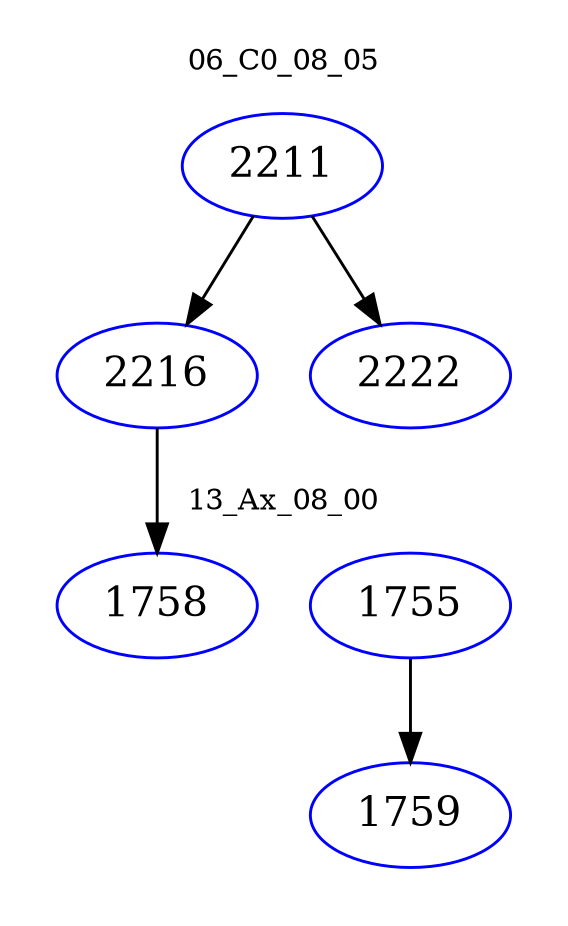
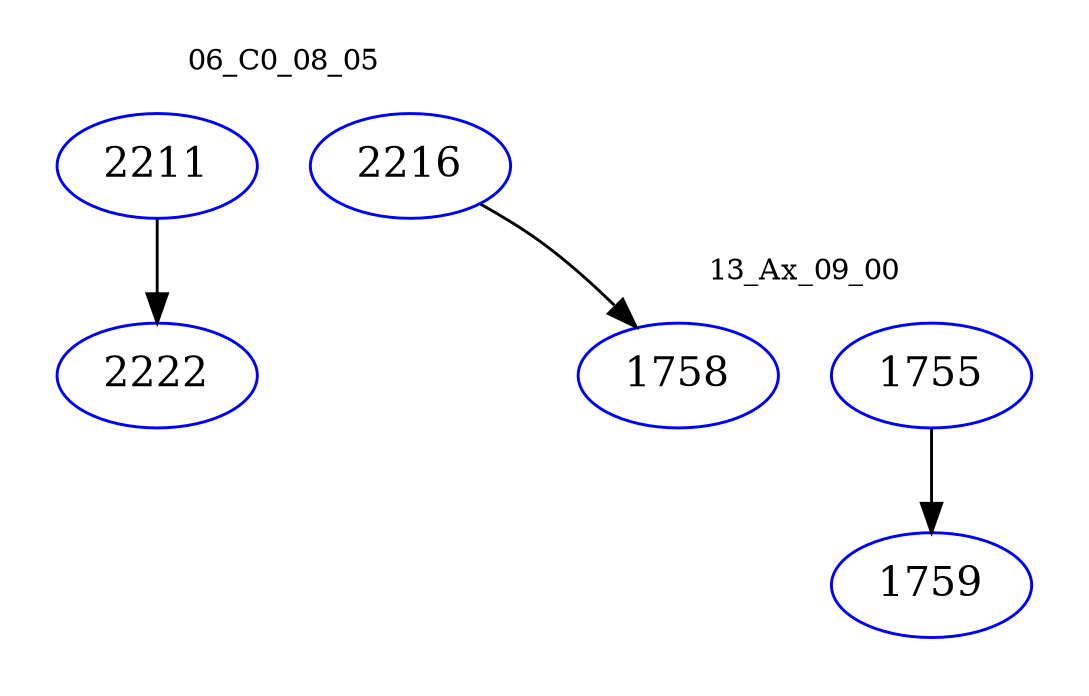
edge "2211" -> "2216": removed
cluster "13_Ax_08_00": label "13_Ax_08_00" -> "13_Ax_09_00"
